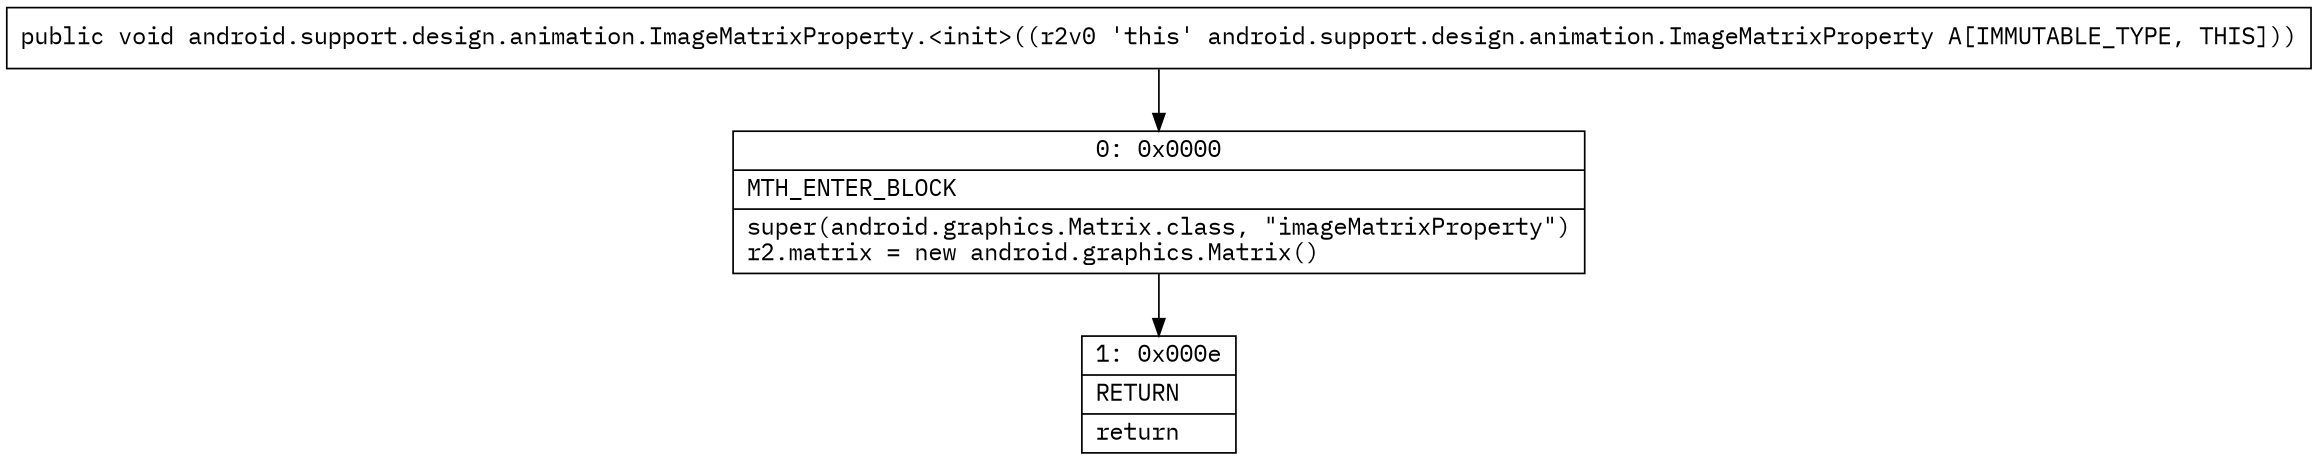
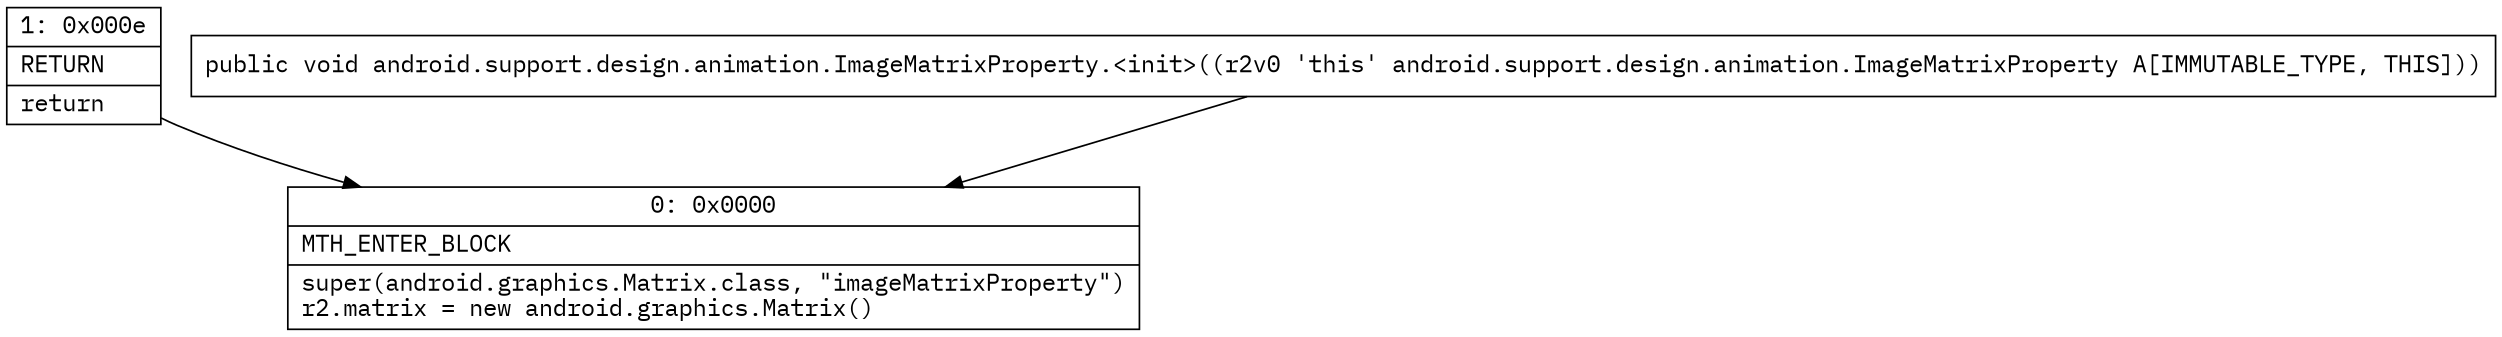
edge "0: 0x0000" -> "1: 0x000e": reversed
